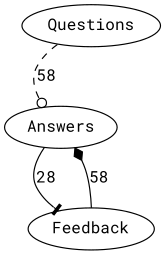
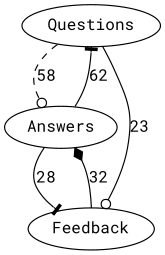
edge "Answers" -> "Questions": added, label "62"
edge "Questions" -> "Feedback": added, label "23"
edge "Feedback" -> "Answers": label "58" -> "32"
